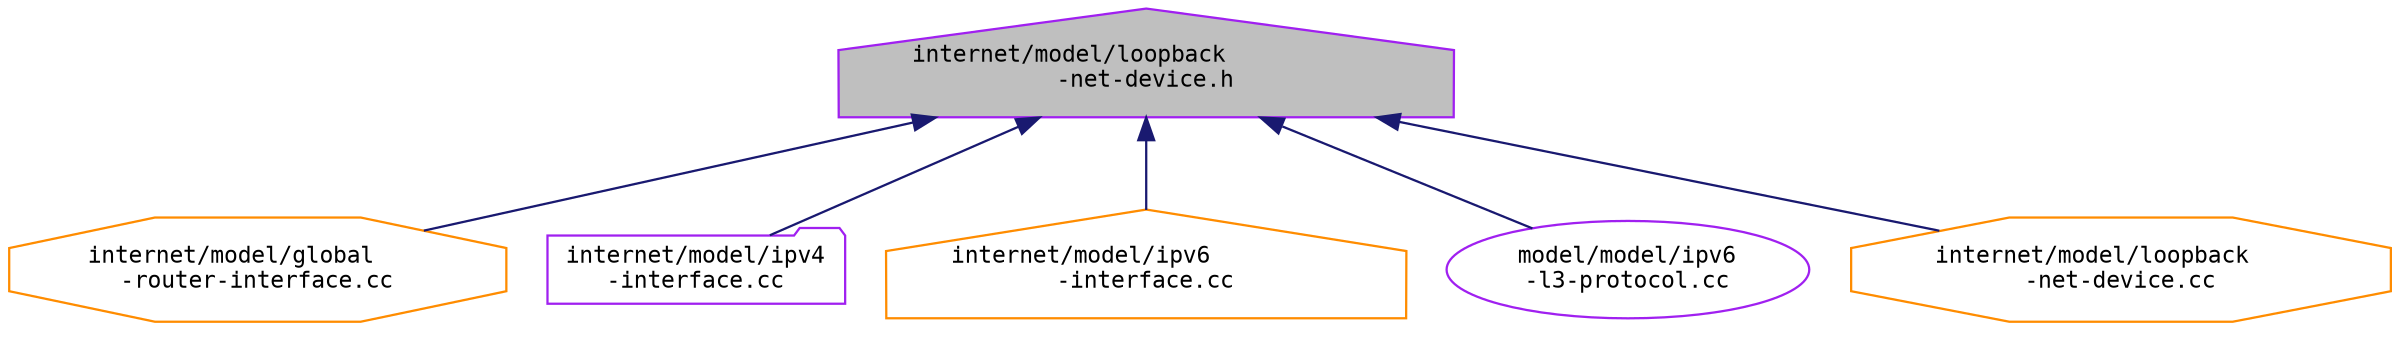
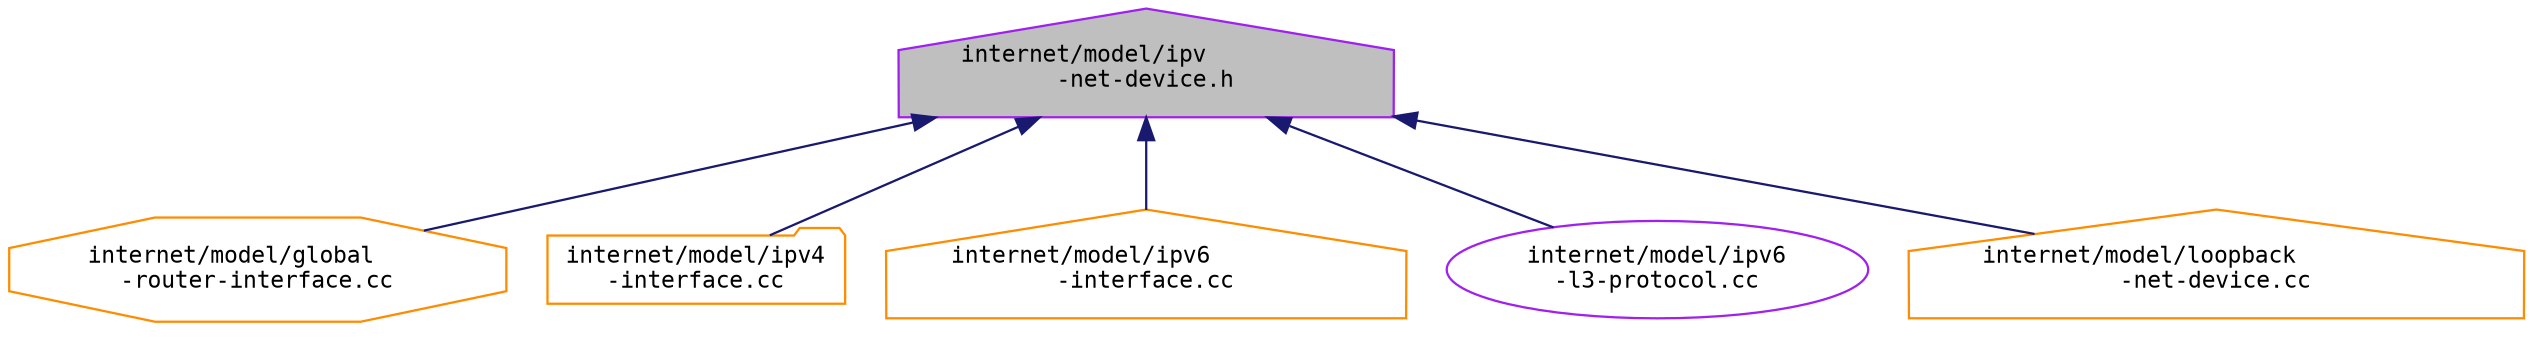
node "internet/model/loopback -net-device.h": label "internet/model/loopback -net-device.h" -> "internet/model/ipv -net-device.h"
node "internet/model/ipv4 -interface.cc": color purple -> darkorange
node "model/model/ipv6 -l3-protocol.cc": label "model/model/ipv6 -l3-protocol.cc" -> "internet/model/ipv6 -l3-protocol.cc"
node "internet/model/loopback -net-device.cc": shape octagon -> house
